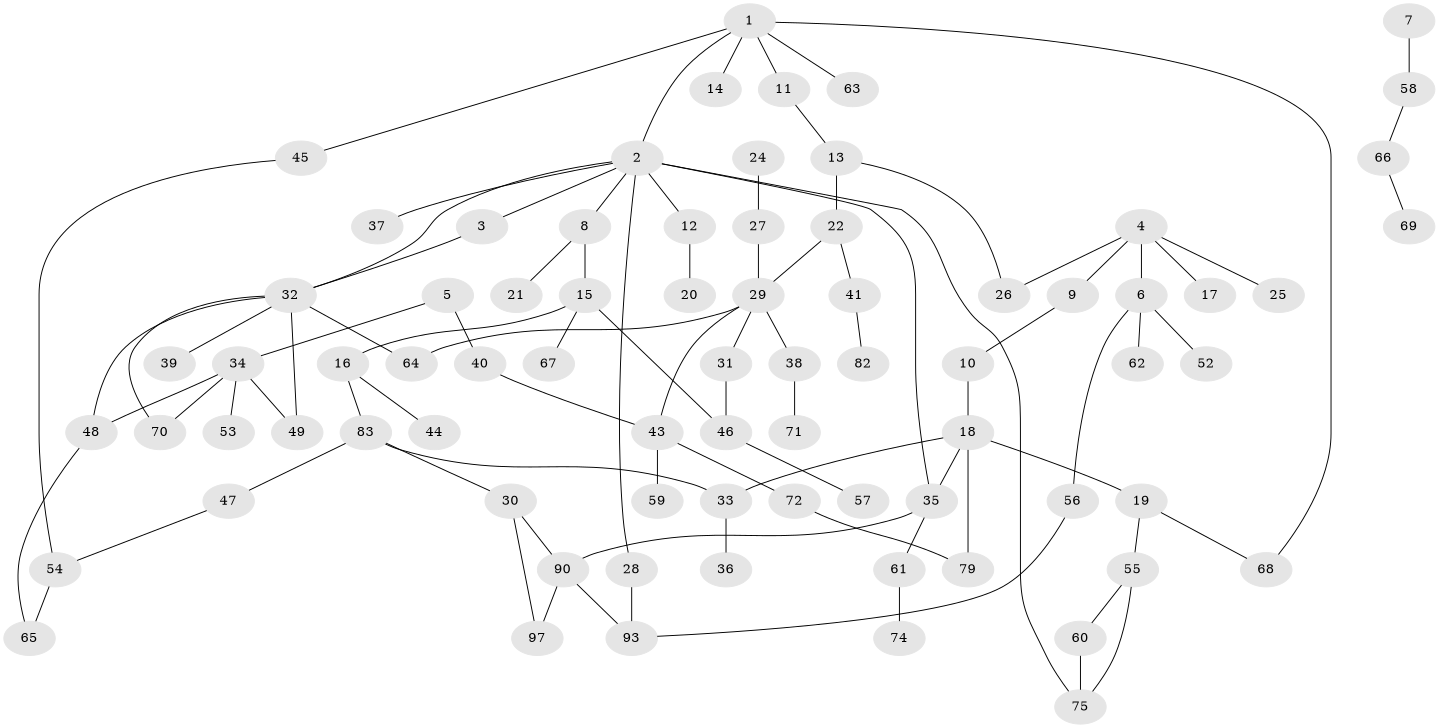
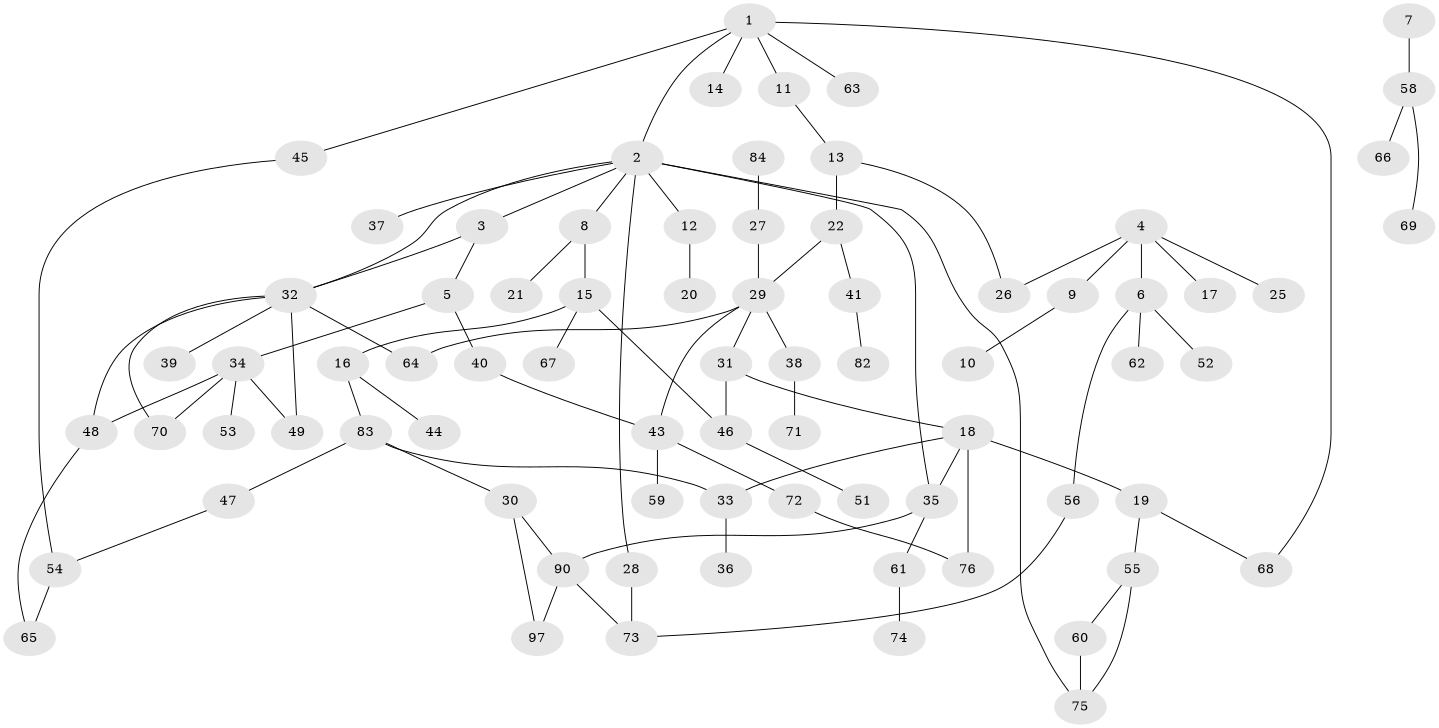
node "24": label "24" -> "84"
edge "66" -- "69": now "58" -- "69"
edge "3" -- "5": added
edge "10" -- "18": now "31" -- "18"
node "57": label "57" -> "51"
node "79": label "79" -> "76"
node "93": label "93" -> "73"
